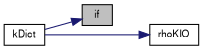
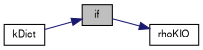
edge "kDict" -> "rhoKIO": now "if" -> "rhoKIO"
